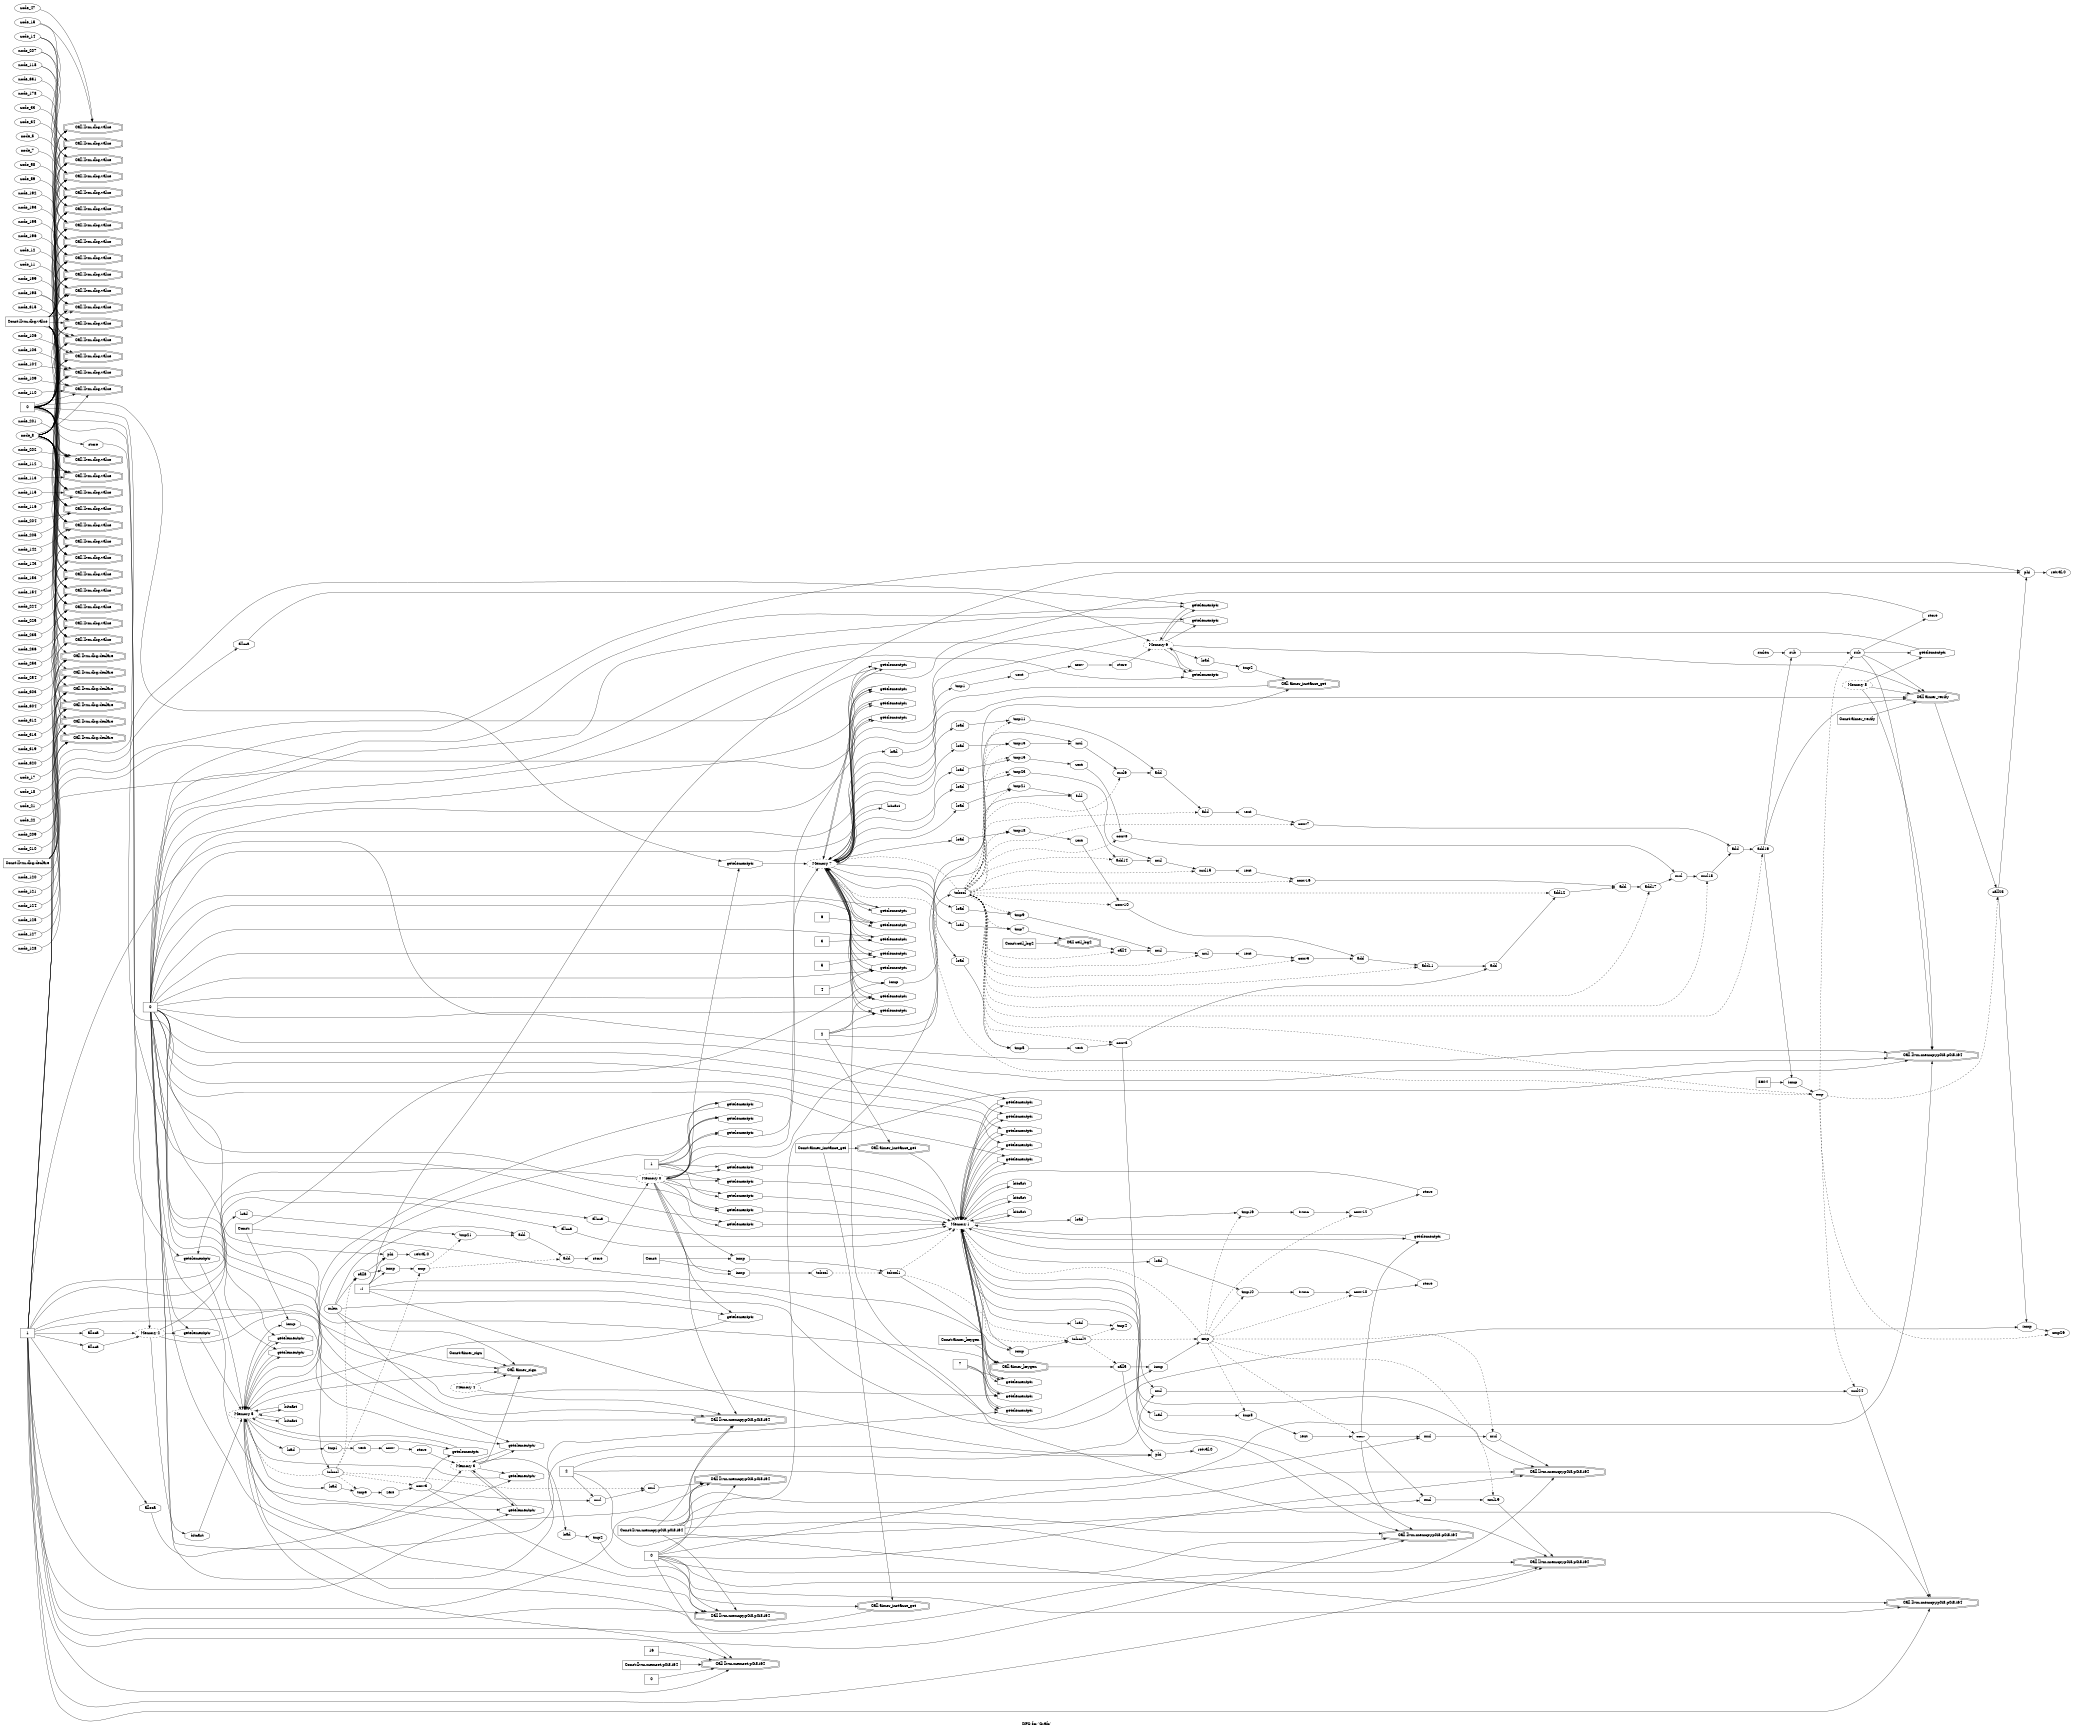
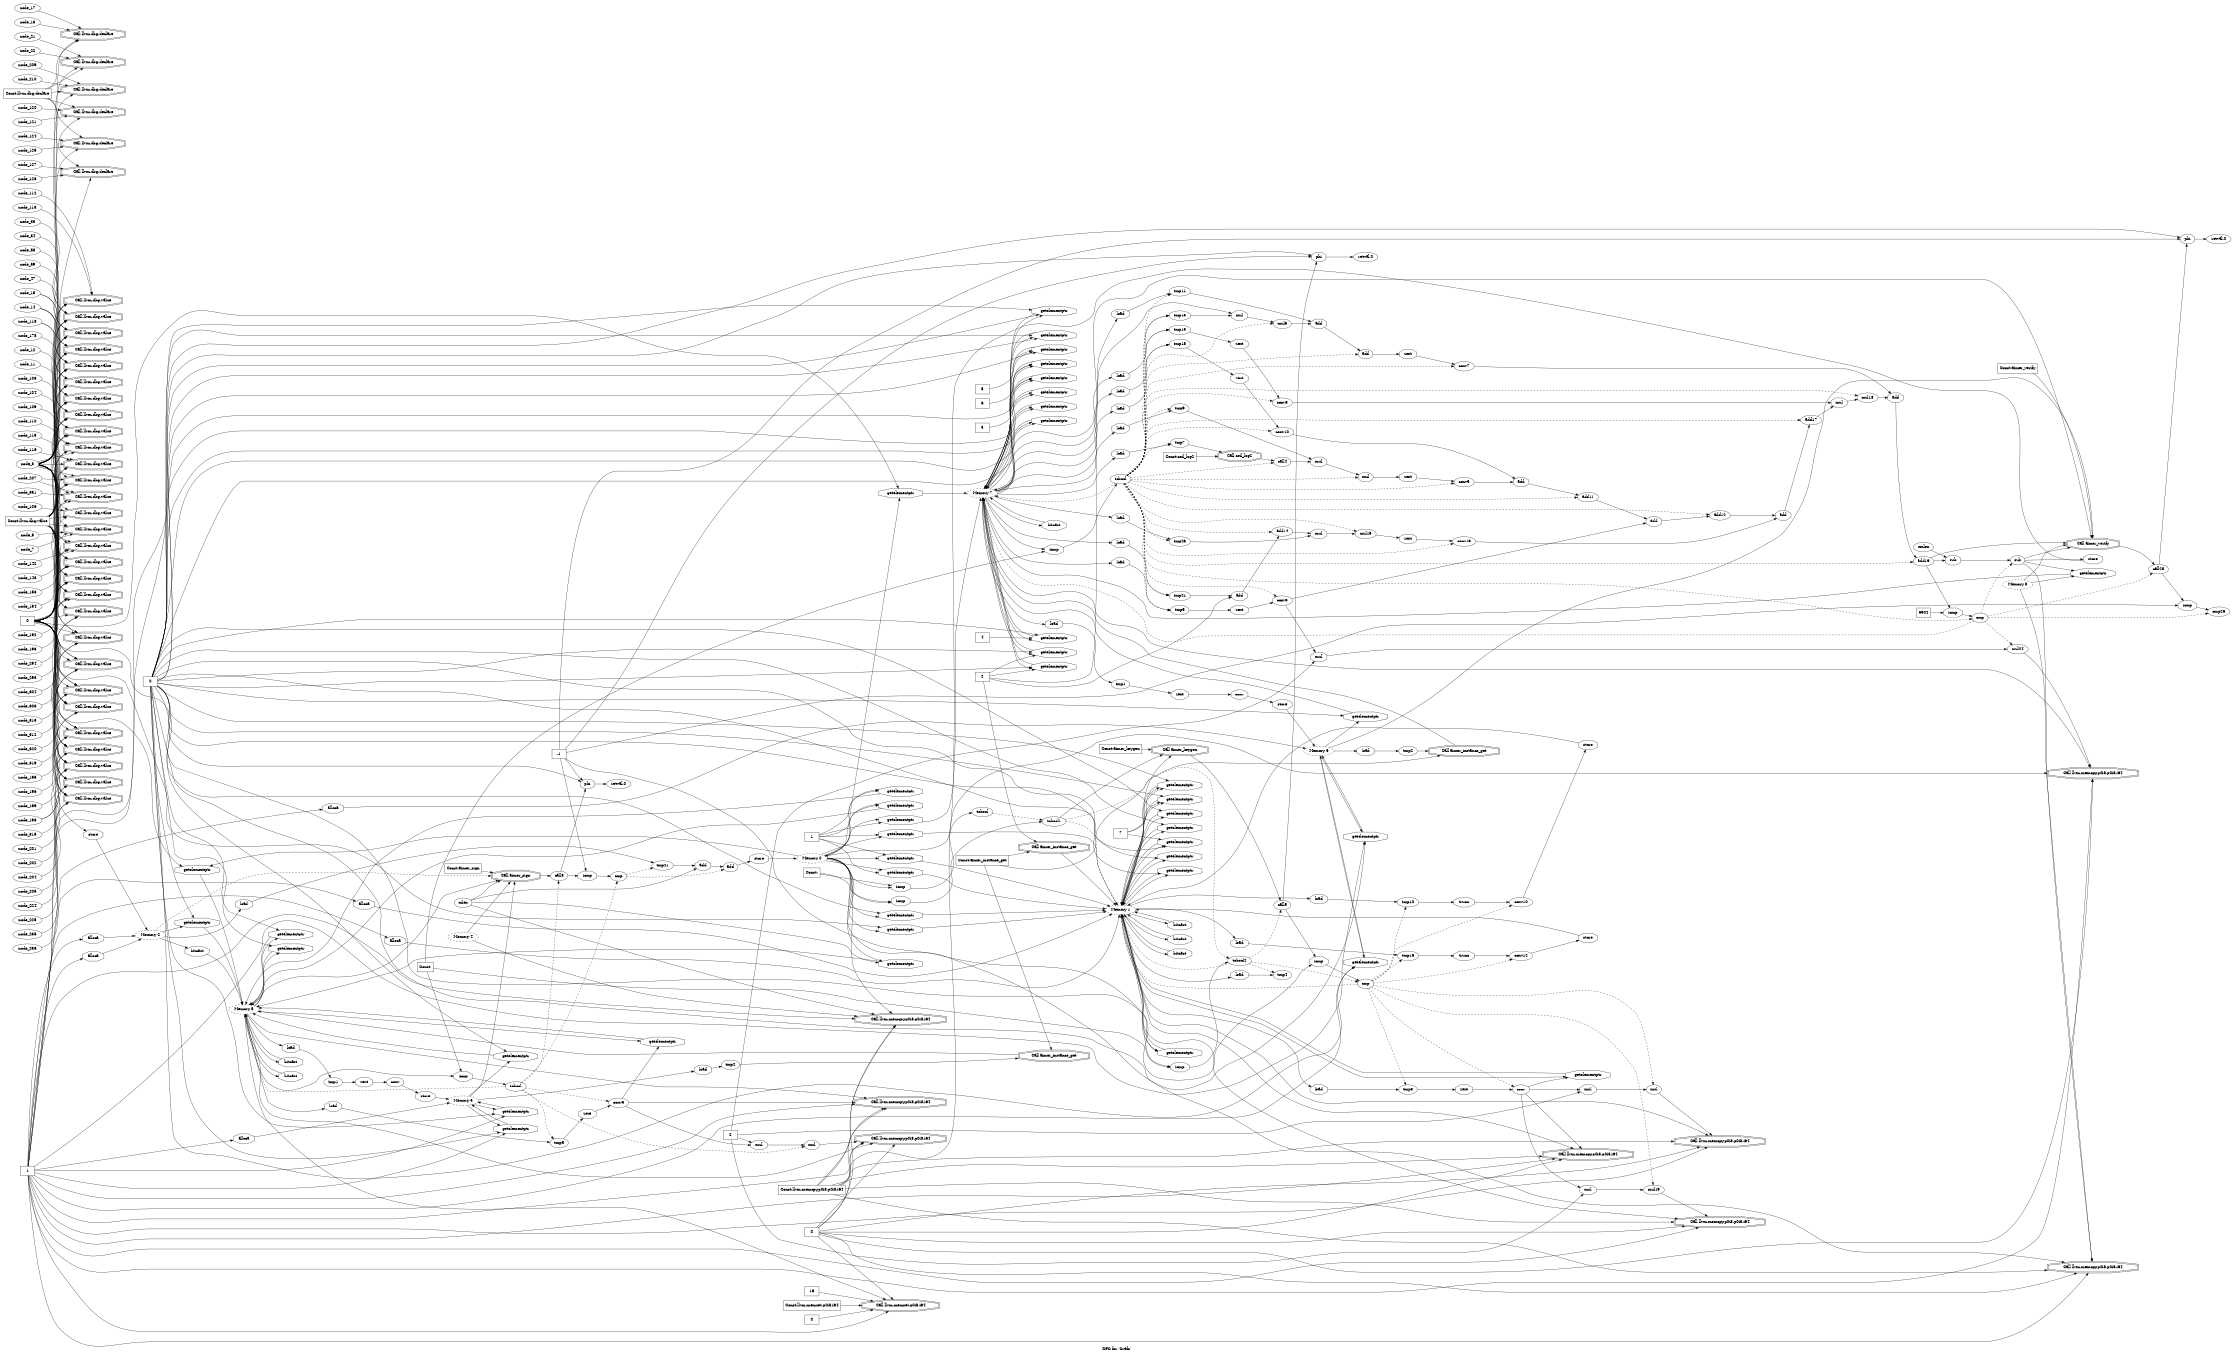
edge "mlen" -> "call8": now "Call aimer_sign" -> "call8"
edge "Memory 2" -> "Call aimer_sign": style solid -> dashed
